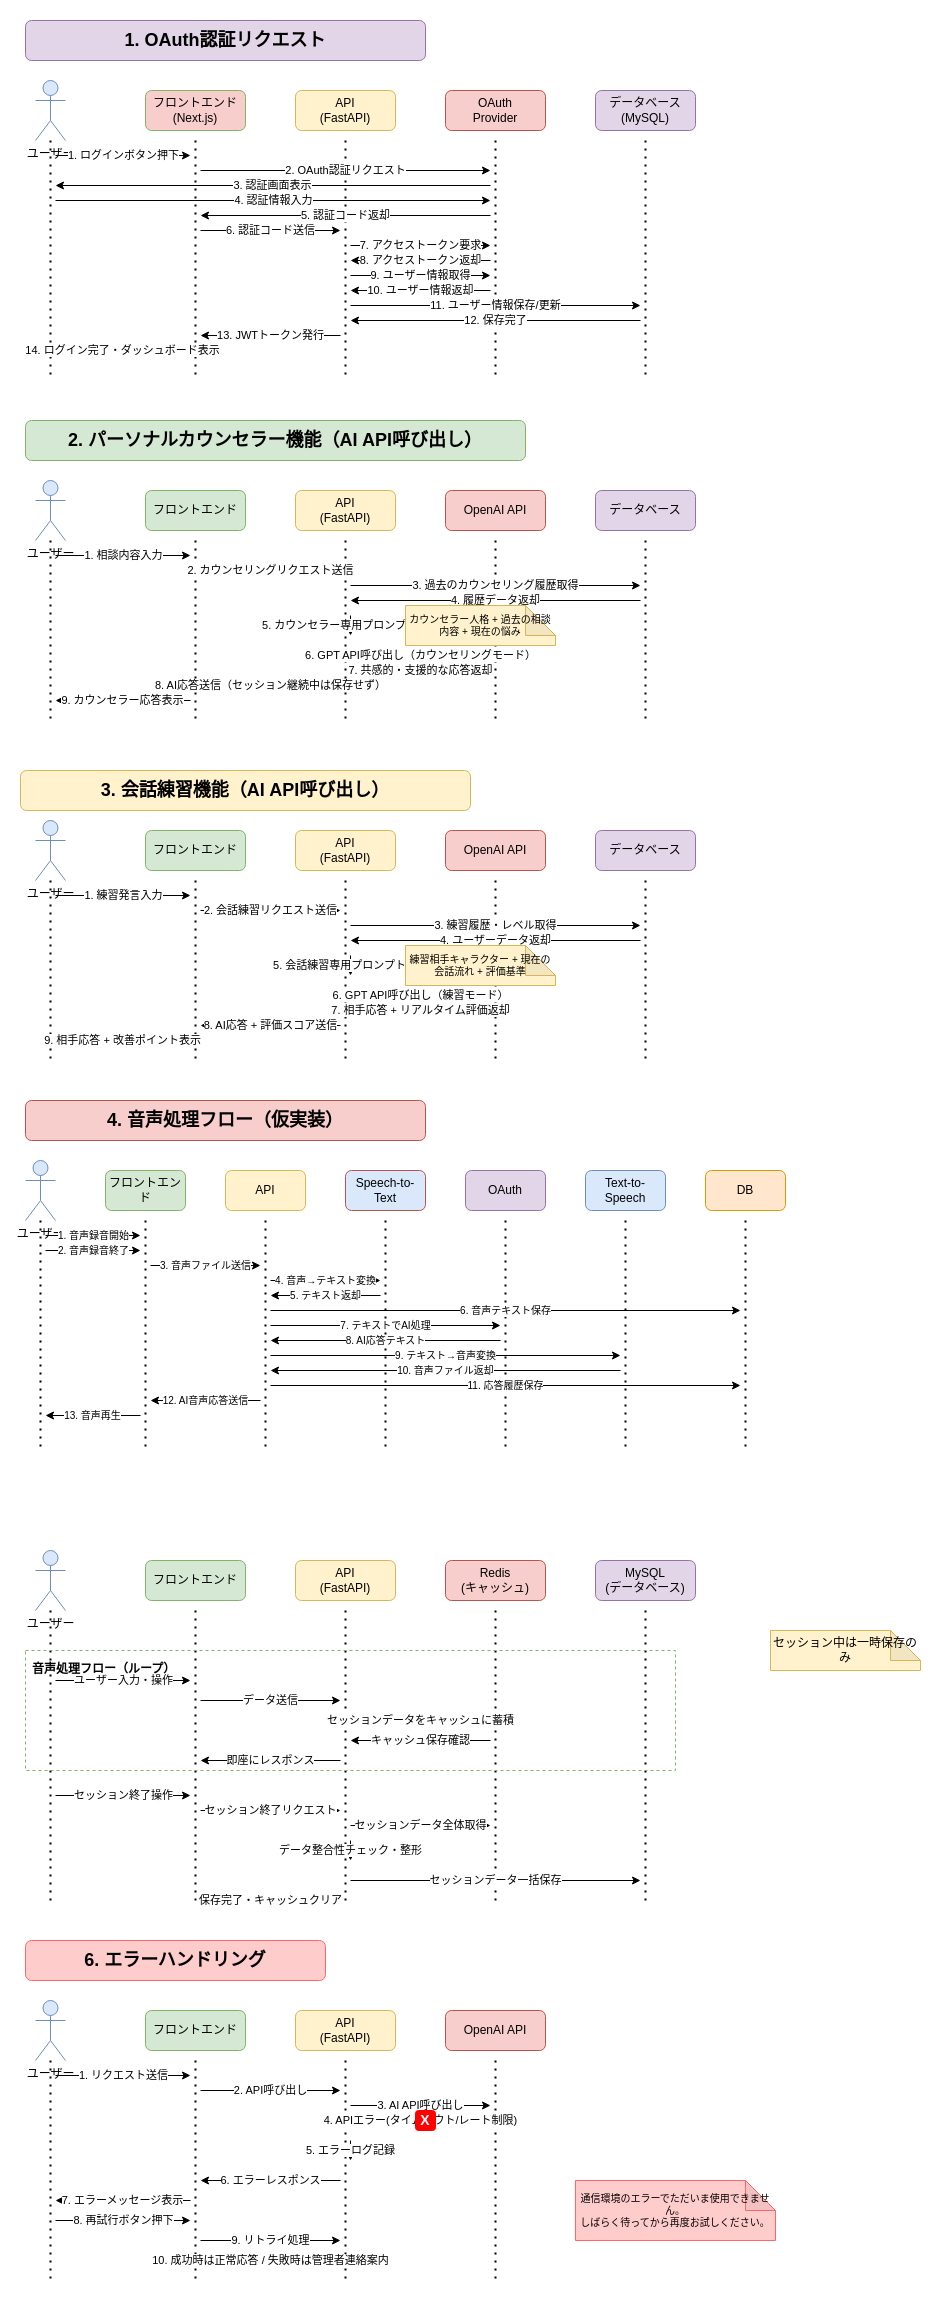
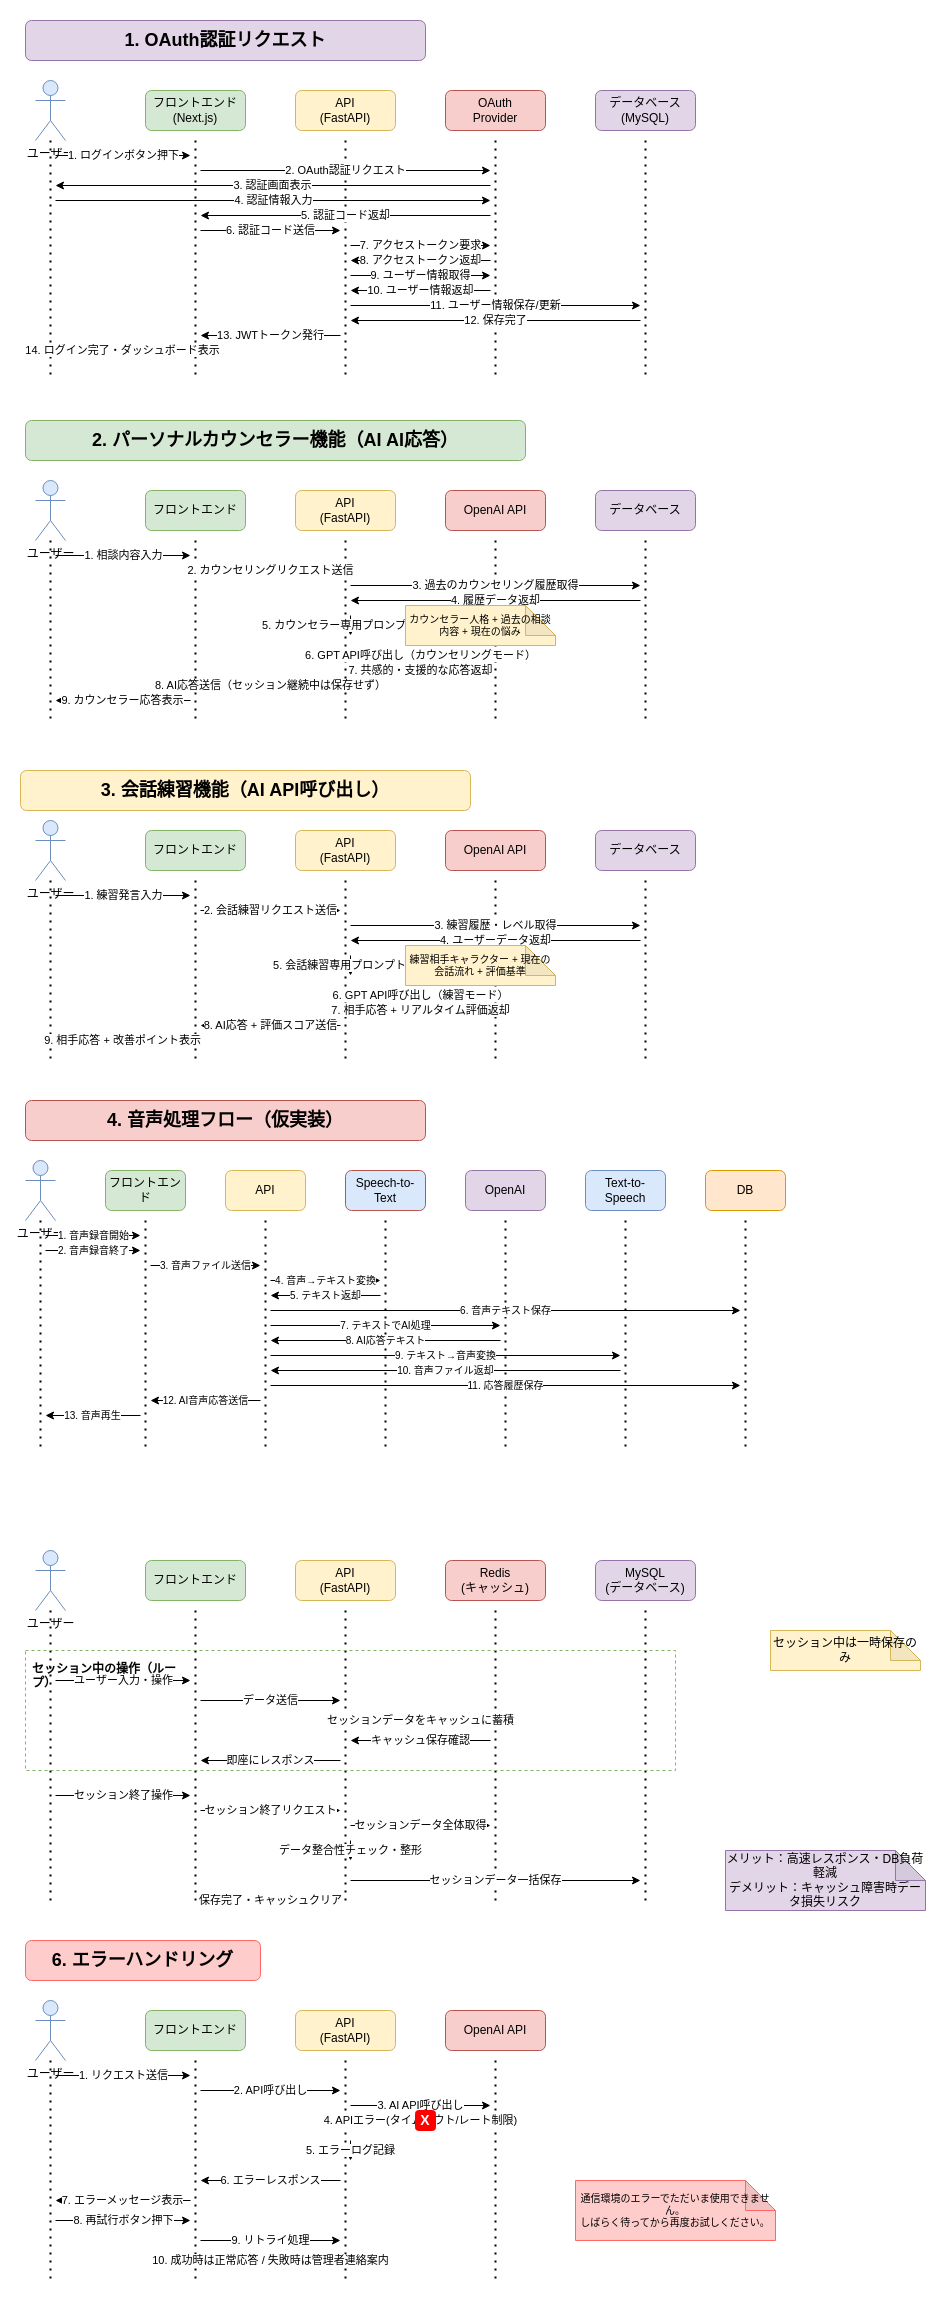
node "フロントエンド (Next.js)": fillcolor #f8cecc -> #d5e8d4
node "2. パーソナルカウンセラー機能（AI API呼び出し）": label "2. パーソナルカウンセラー機能（AI API呼び出し）" -> "2. パーソナルカウンセラー機能（AI AI応答）"
node "OAuth": label "OAuth" -> "OpenAI"
node "音声処理フロー（ループ）": label "音声処理フロー（ループ）" -> "セッション中の操作（ループ）"
node "メリット：高速レスポンス・DB負荷軽減 デメリット：キャッシュ障害時データ損失リスク": added
node "6. エラーハンドリング": size 300x40 -> 235x40
